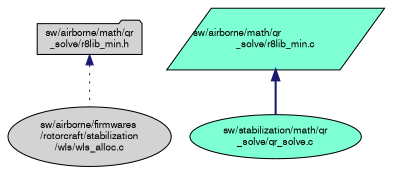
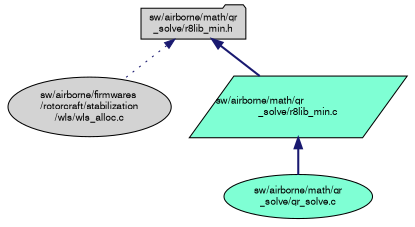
edge "sw/airborne/math/qr _solve/r8lib_min.c" -> "sw/airborne/math/qr _solve/r8lib_min.h": added
node "sw/stabilization/math/qr _solve/qr_solve.c": label "sw/stabilization/math/qr _solve/qr_solve.c" -> "sw/airborne/math/qr _solve/qr_solve.c"
